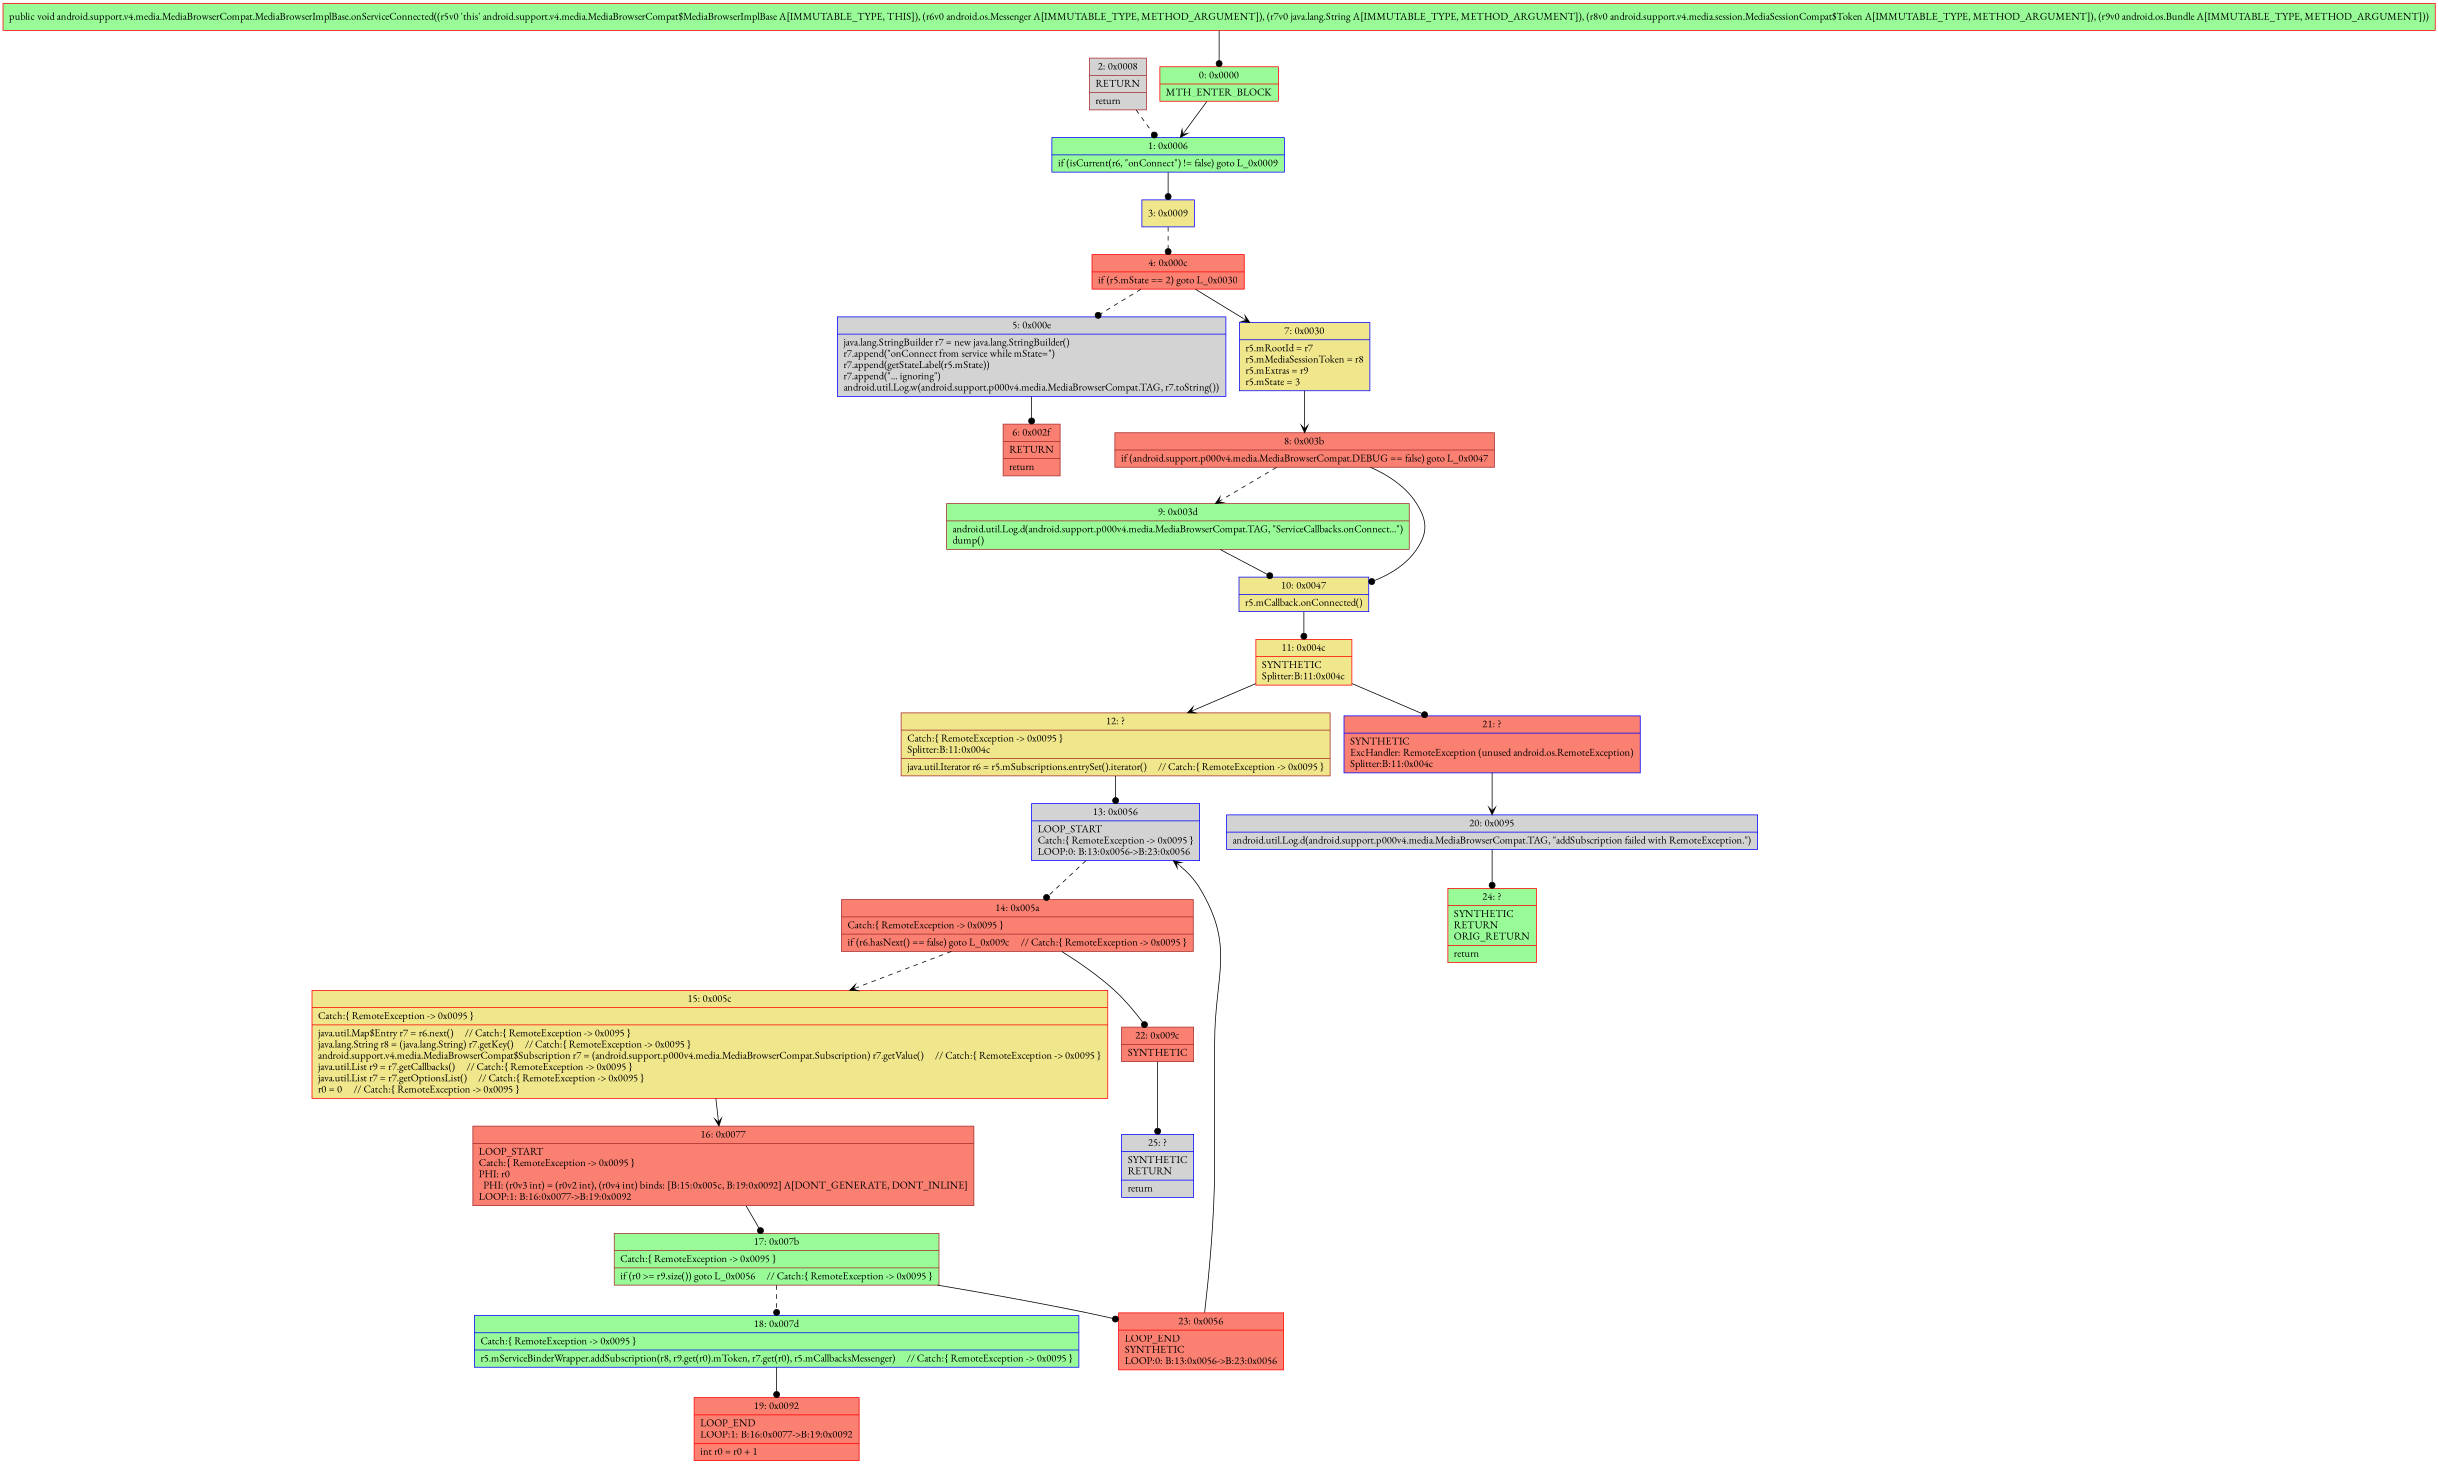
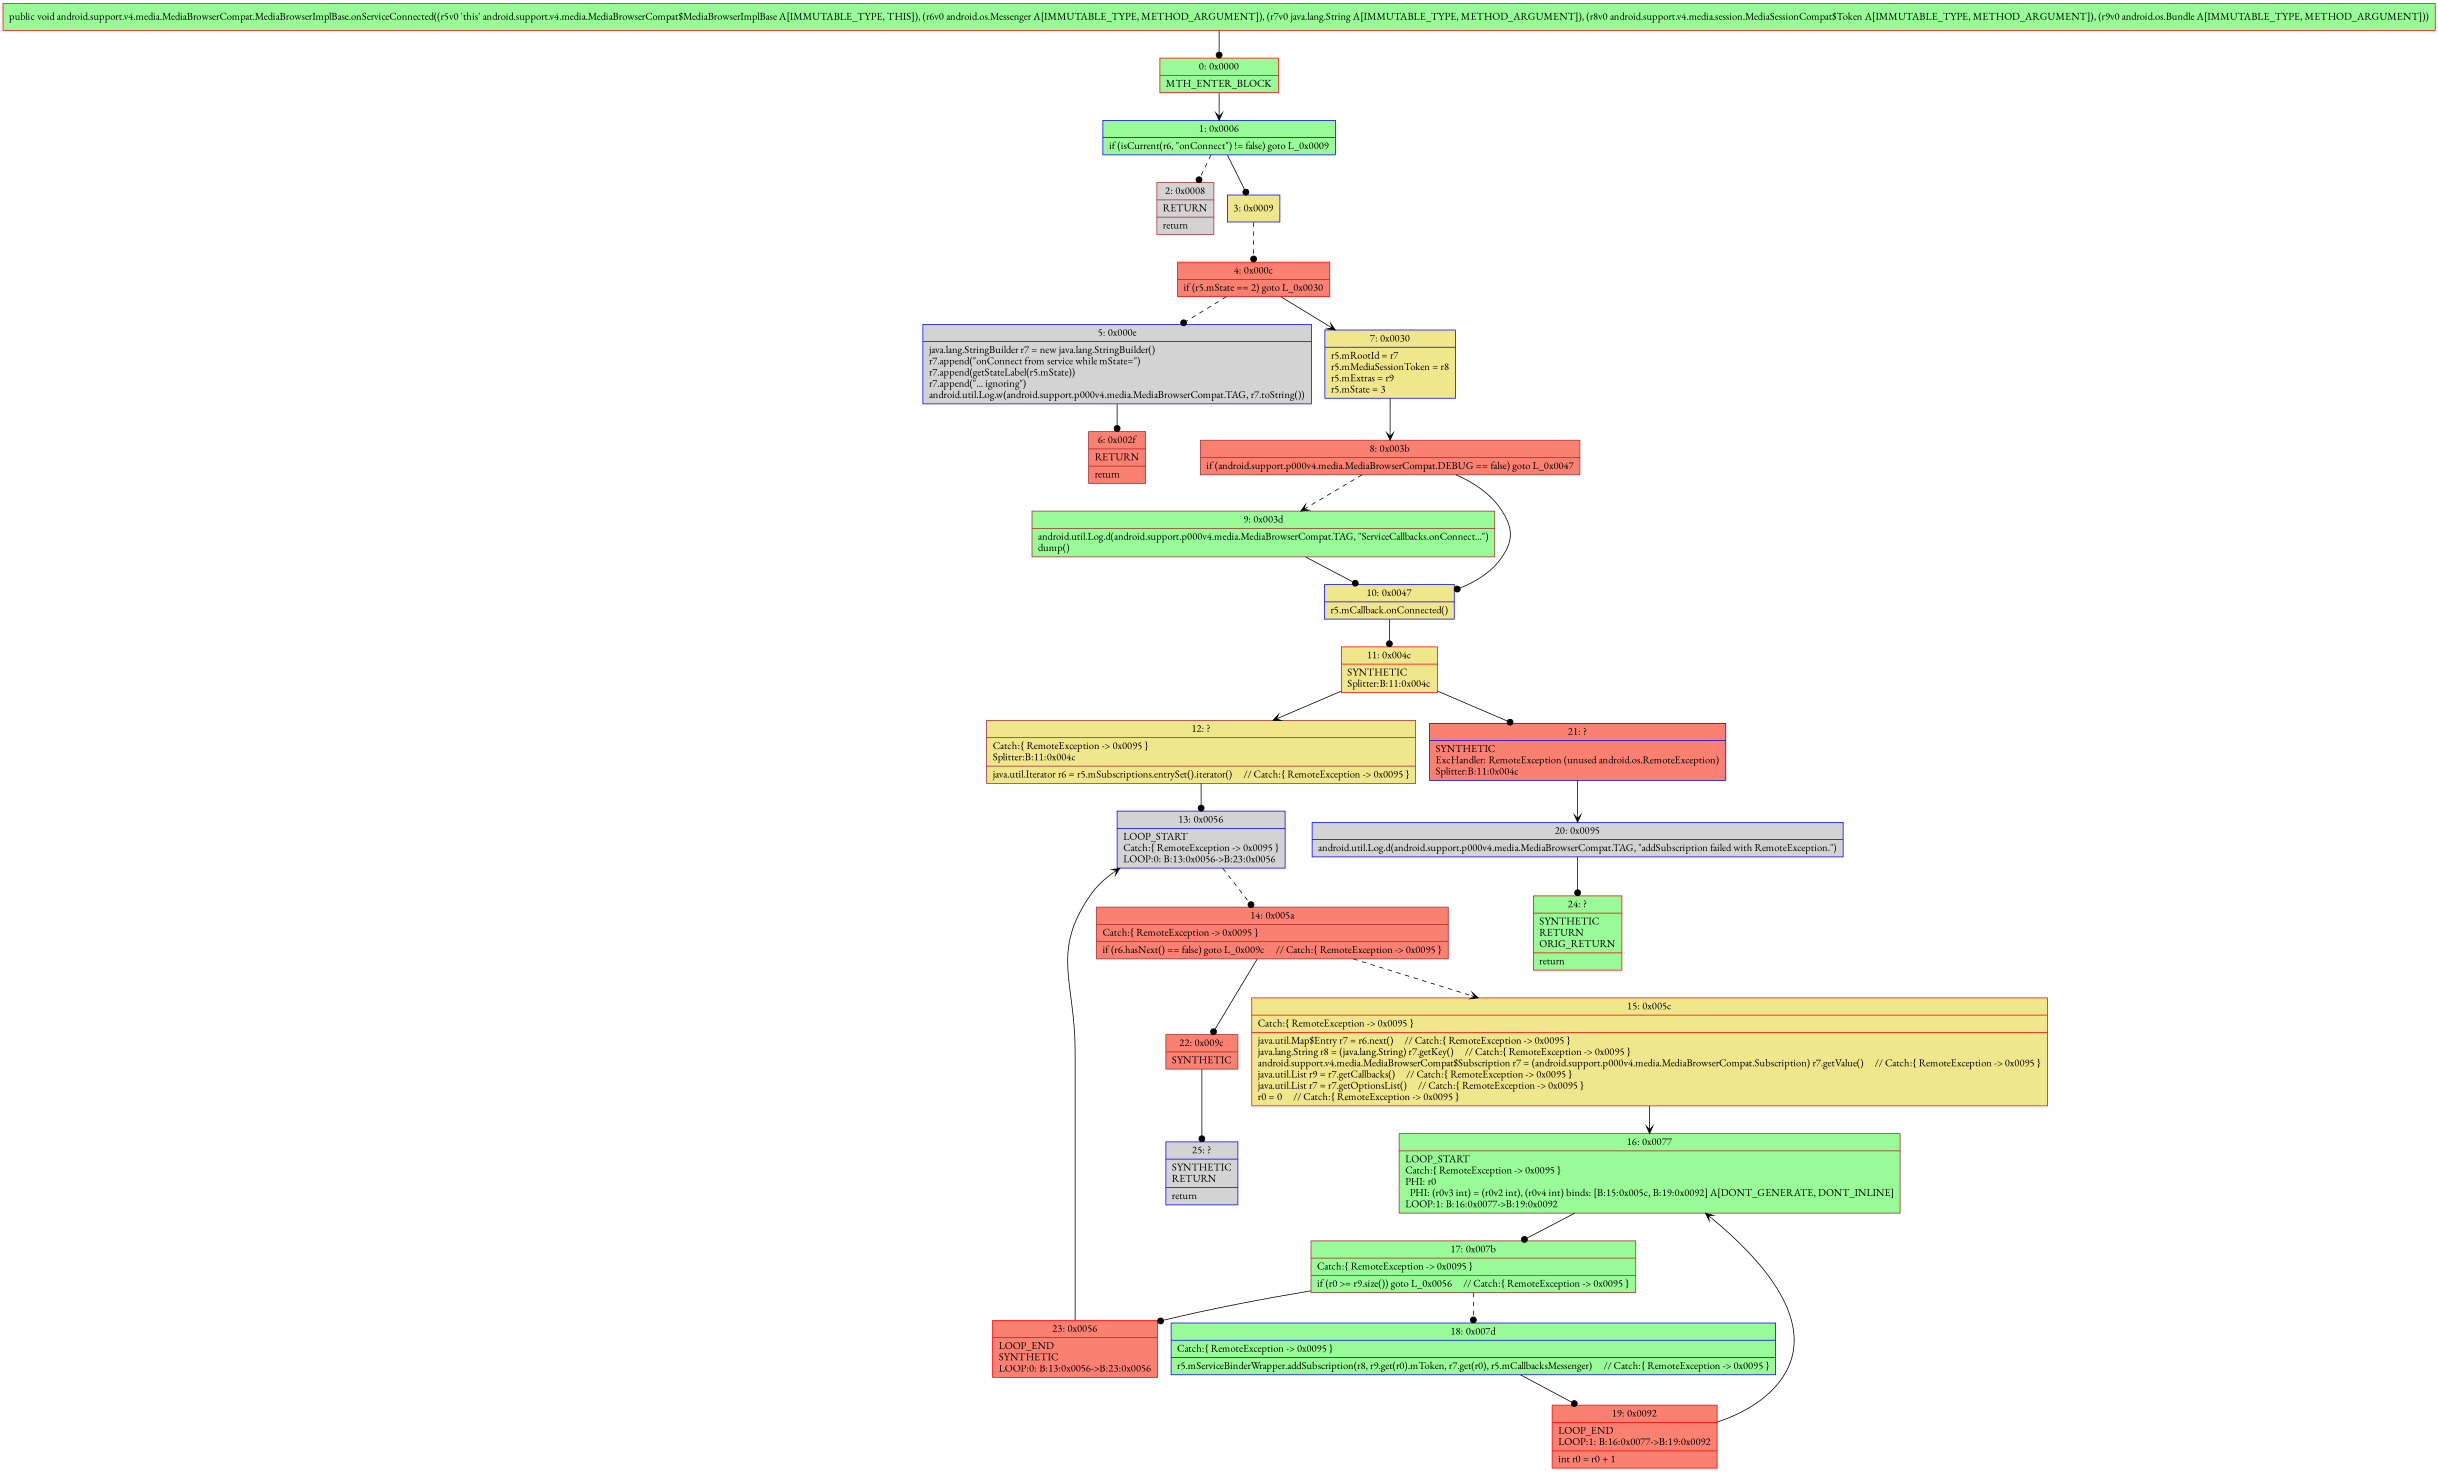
edge "2: 0x0008" -> "1: 0x0006": reversed
node "16: 0x0077": fillcolor salmon -> palegreen
edge "19: 0x0092" -> "16: 0x0077": added
